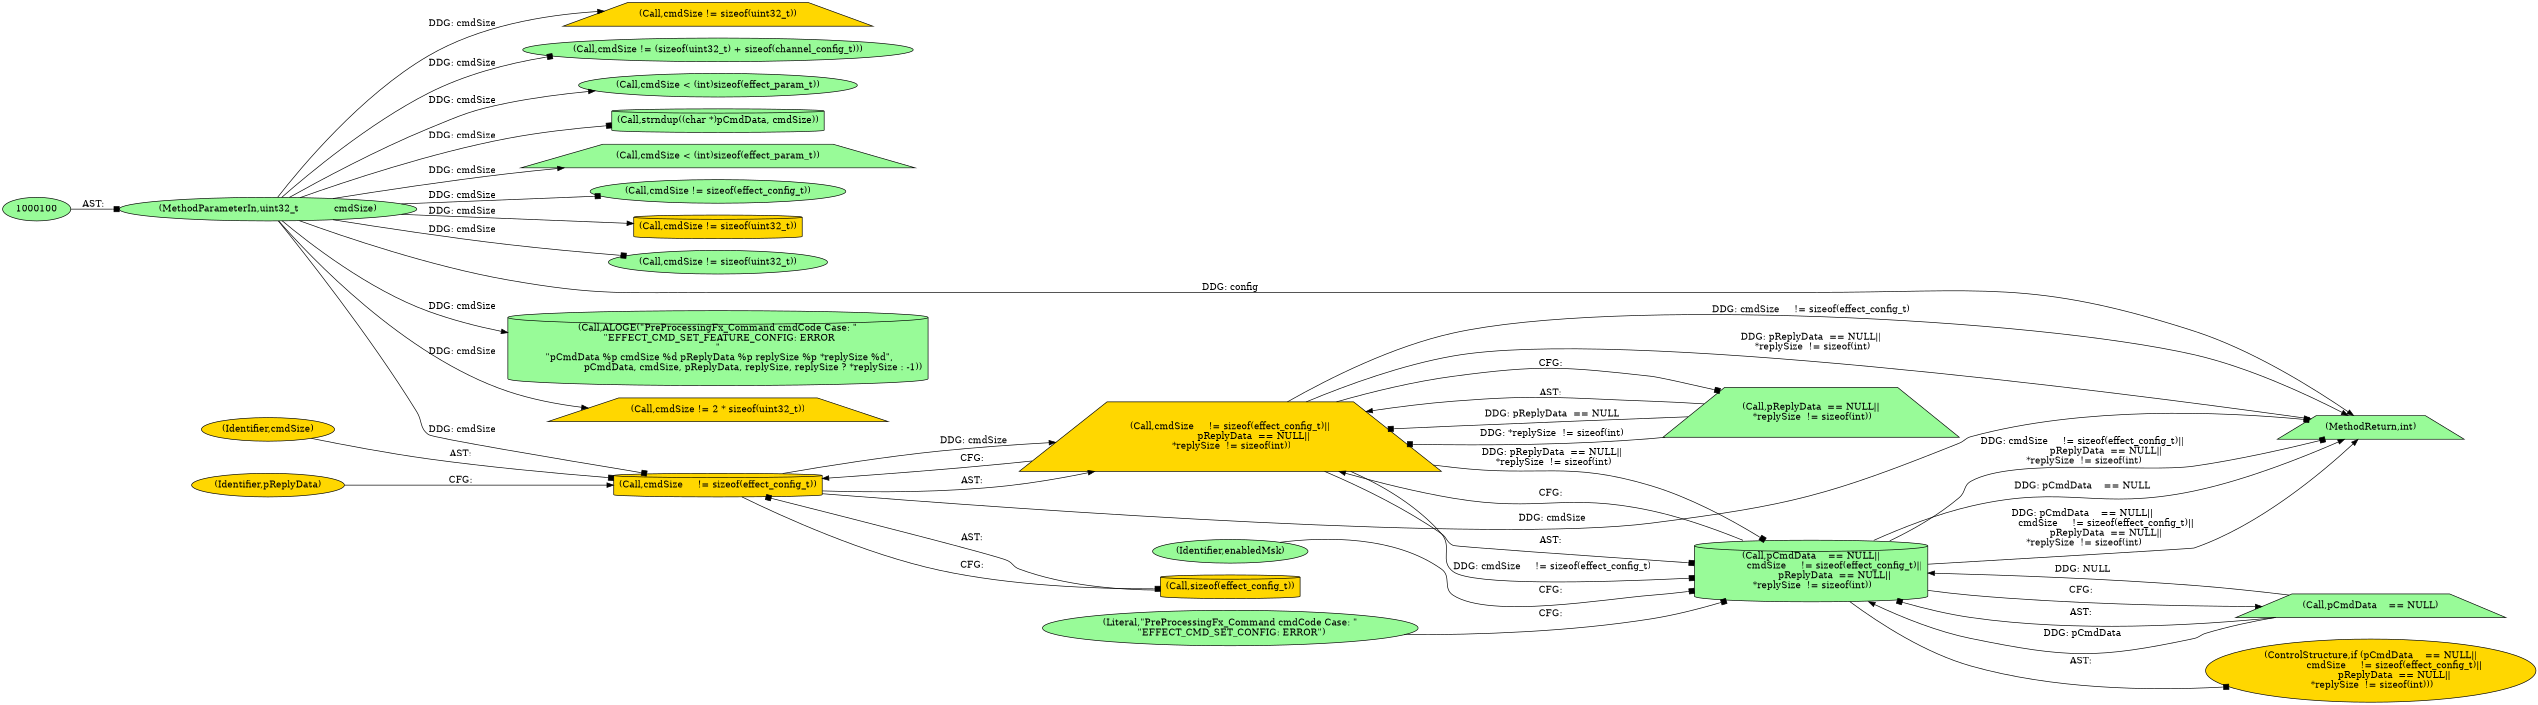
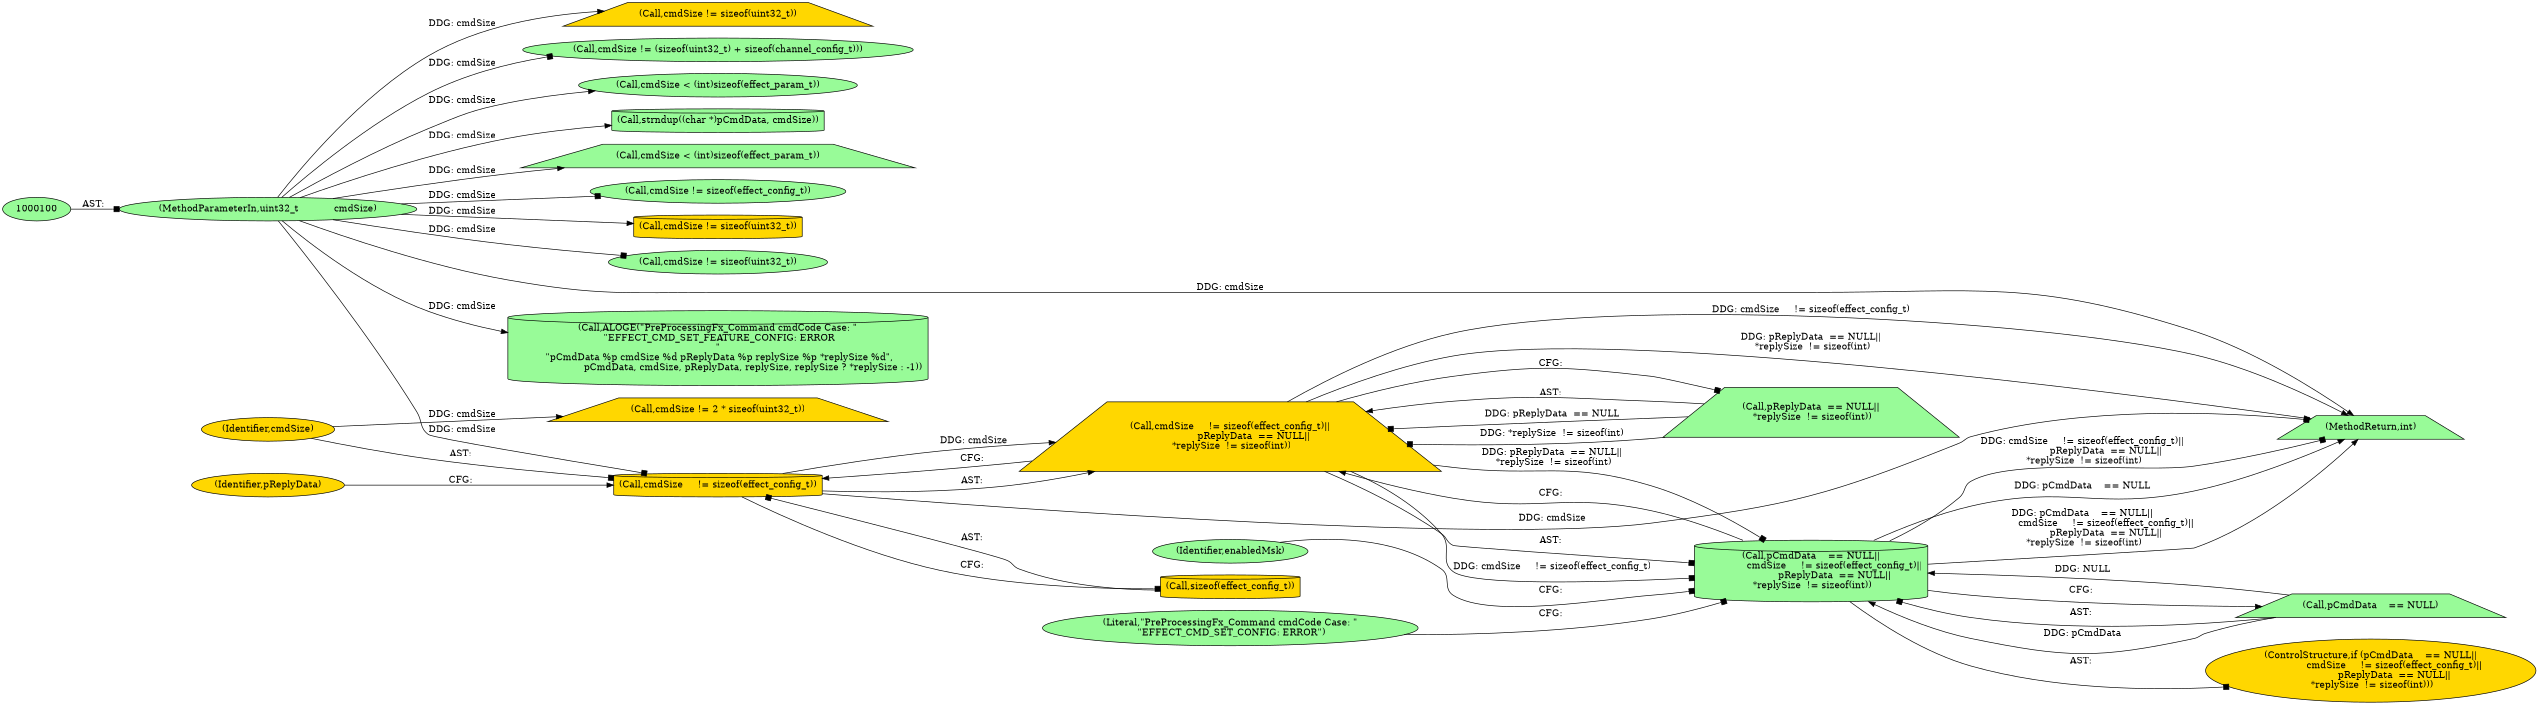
edge "(MethodParameterIn,uint32_t            cmdSize)" -> "(Call,strndup((char *)pCmdData, cmdSize))": arrowhead box -> normal
edge "(MethodParameterIn,uint32_t            cmdSize)" -> "(MethodReturn,int)": label "DDG: config" -> "DDG: cmdSize"
edge "(MethodParameterIn,uint32_t            cmdSize)" -> "(Call,cmdSize != 2 * sizeof(uint32_t))": now "(Identifier,cmdSize)" -> "(Call,cmdSize != 2 * sizeof(uint32_t))"
